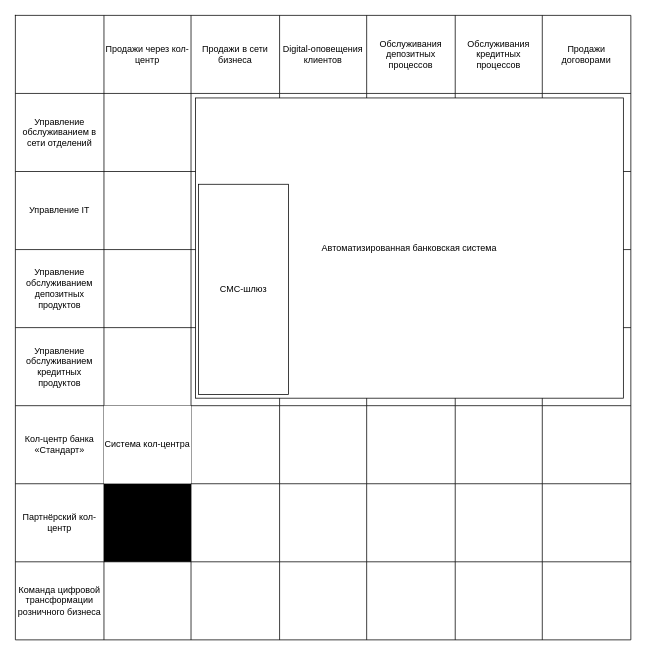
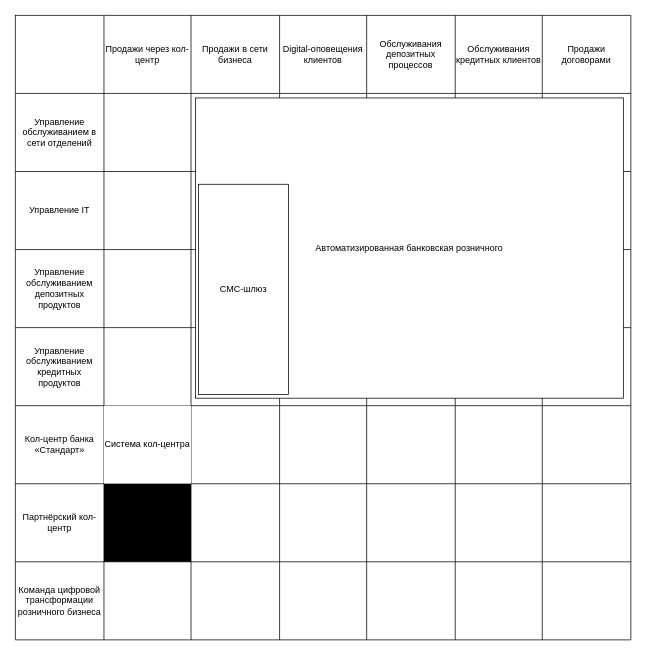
node "Обслуживания кредитных процессов": label "Обслуживания кредитных процессов" -> "Обслуживания кредитных клиентов"
node "Автоматизированная банковская система": label "Автоматизированная банковская система" -> "Автоматизированная банковская розничного"
